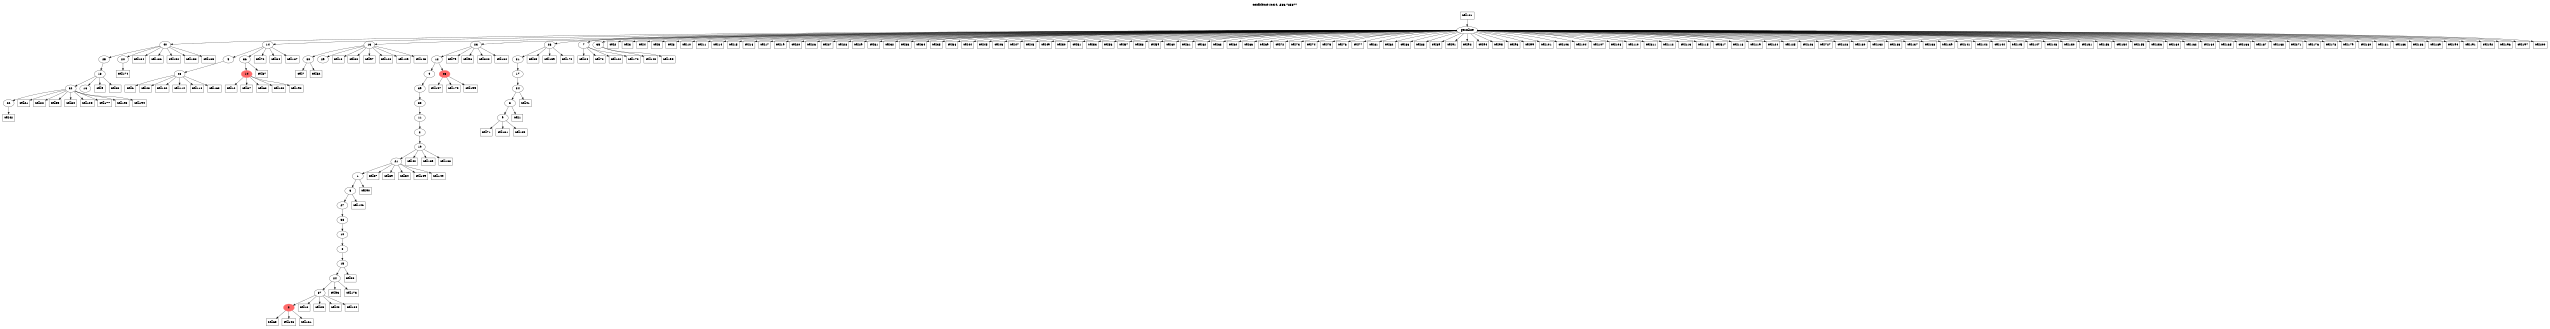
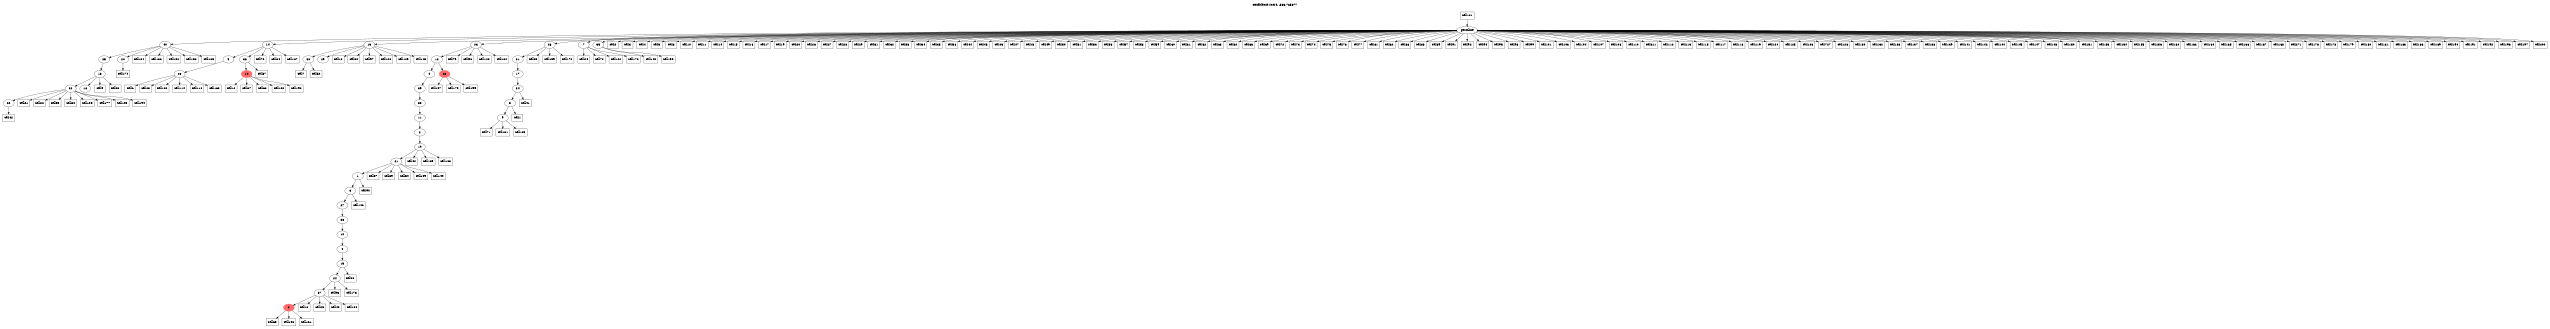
node "cell517": label "cell517" -> "cell117"
node "cell320": label "cell320" -> "cell120"
